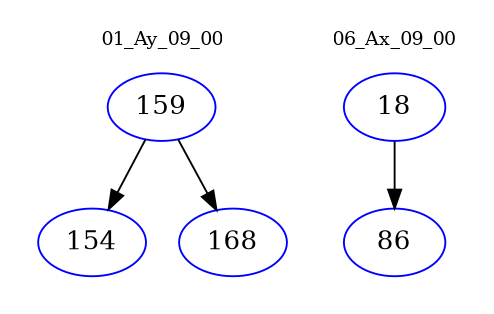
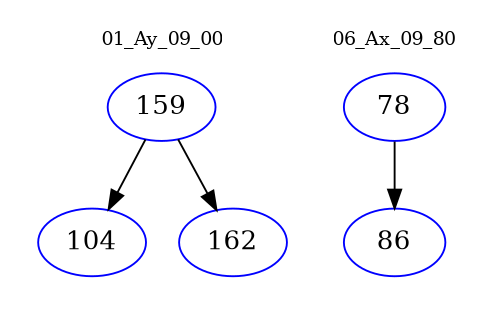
cluster "06_Ax_09_00": label "06_Ax_09_00" -> "06_Ax_09_80"
node "18": label "18" -> "78"
node "154": label "154" -> "104"
node "168": label "168" -> "162"
